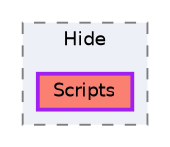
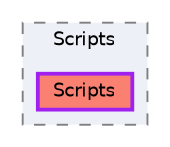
cluster "Hide": label "Hide" -> "Scripts"
